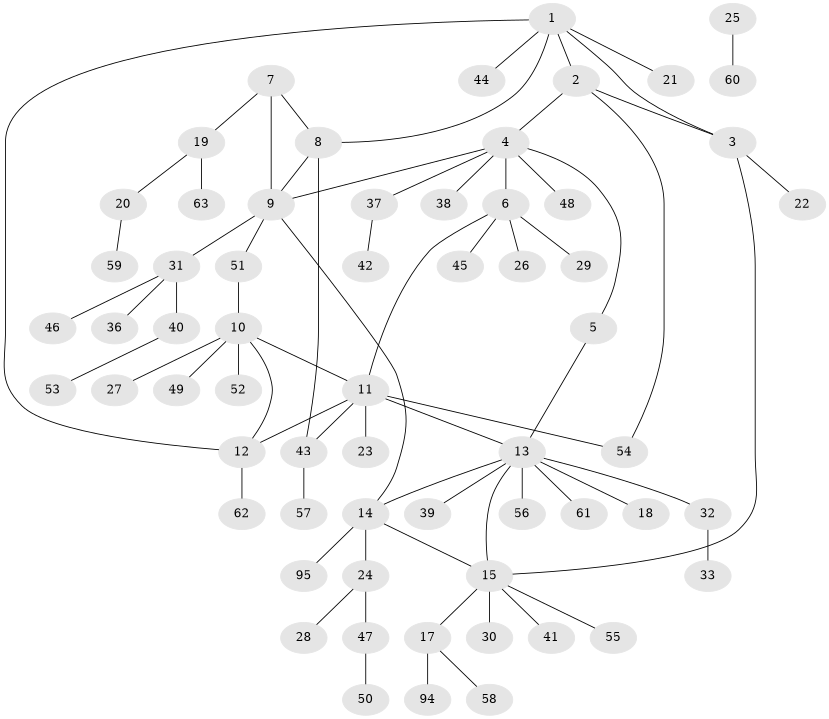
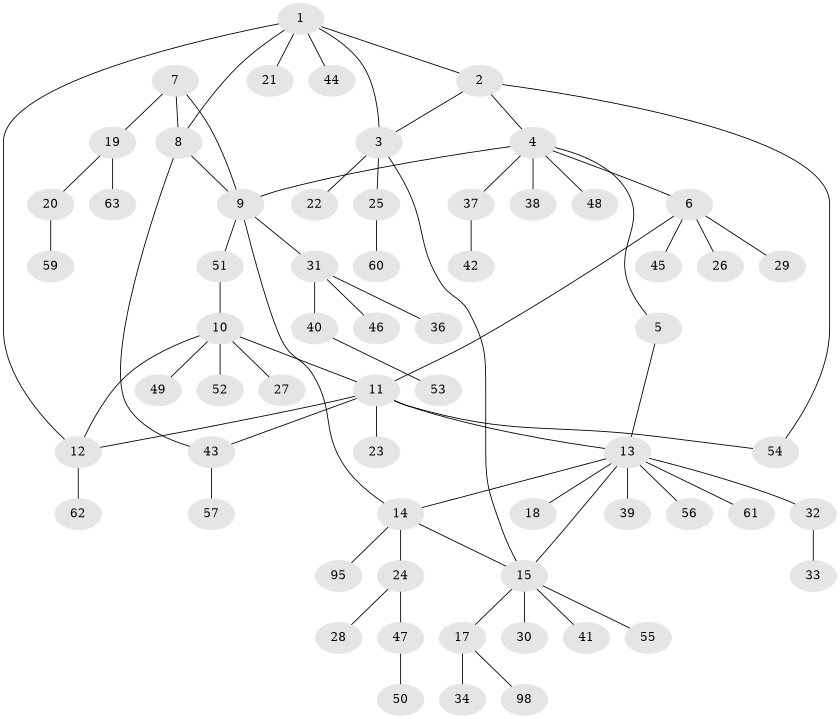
edge "3" -- "25": added
node "94": label "94" -> "34"
node "58": label "58" -> "98"
